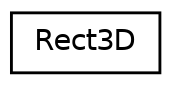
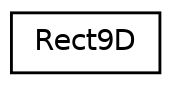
node "Rect3D": label "Rect3D" -> "Rect9D"
